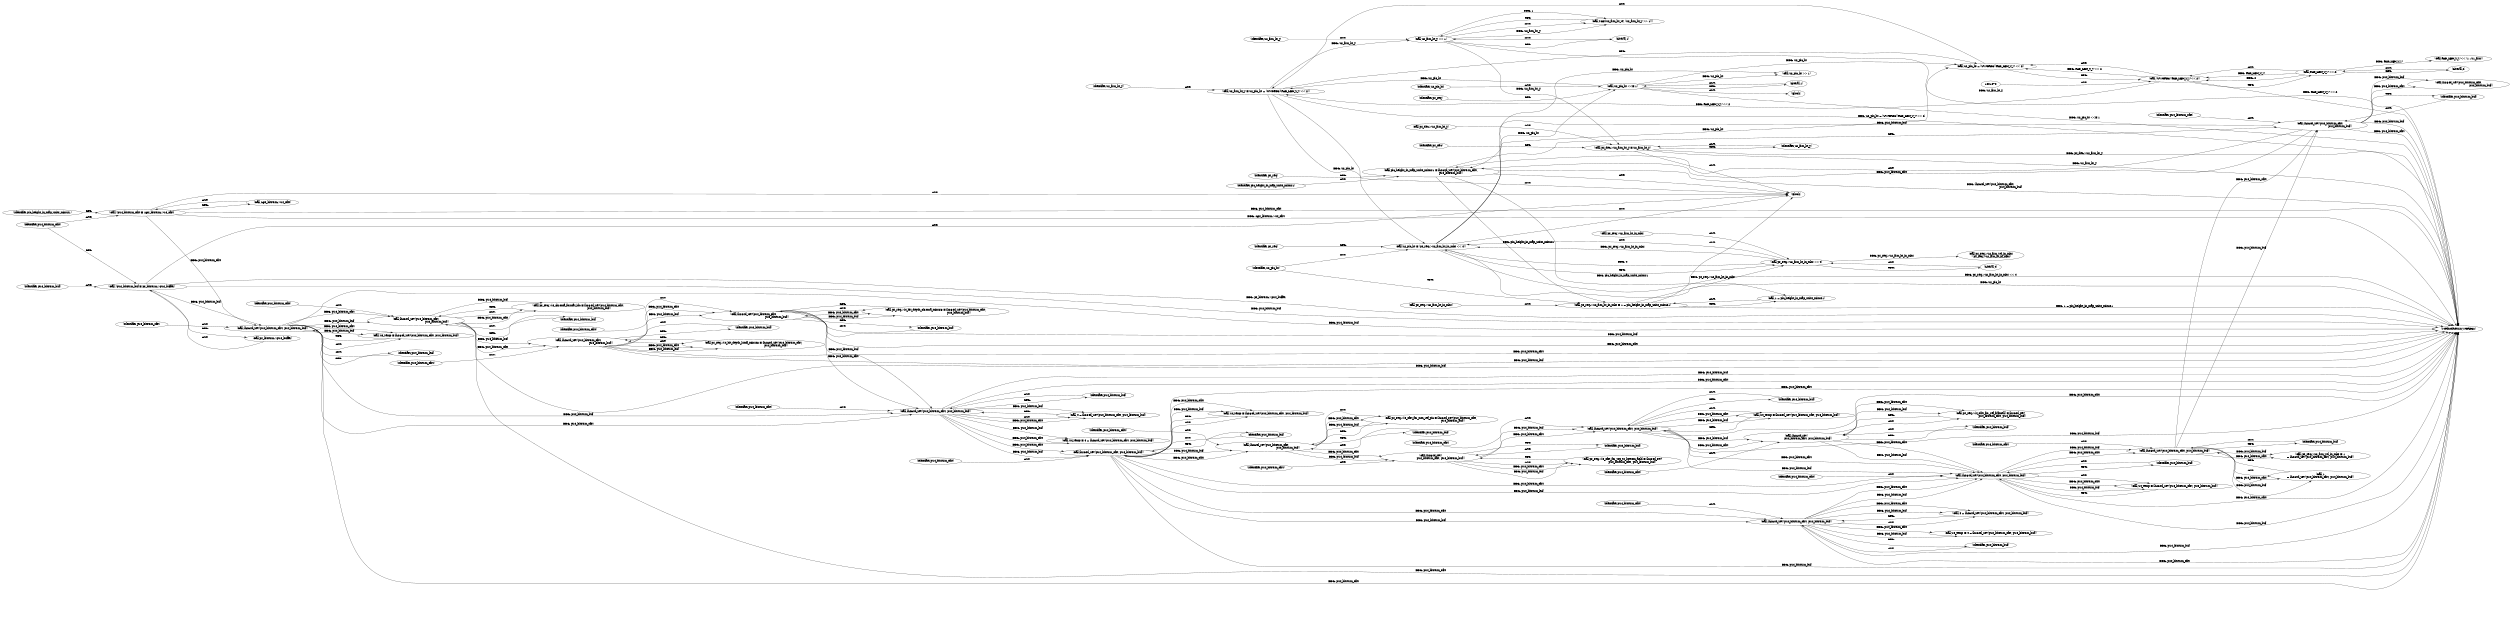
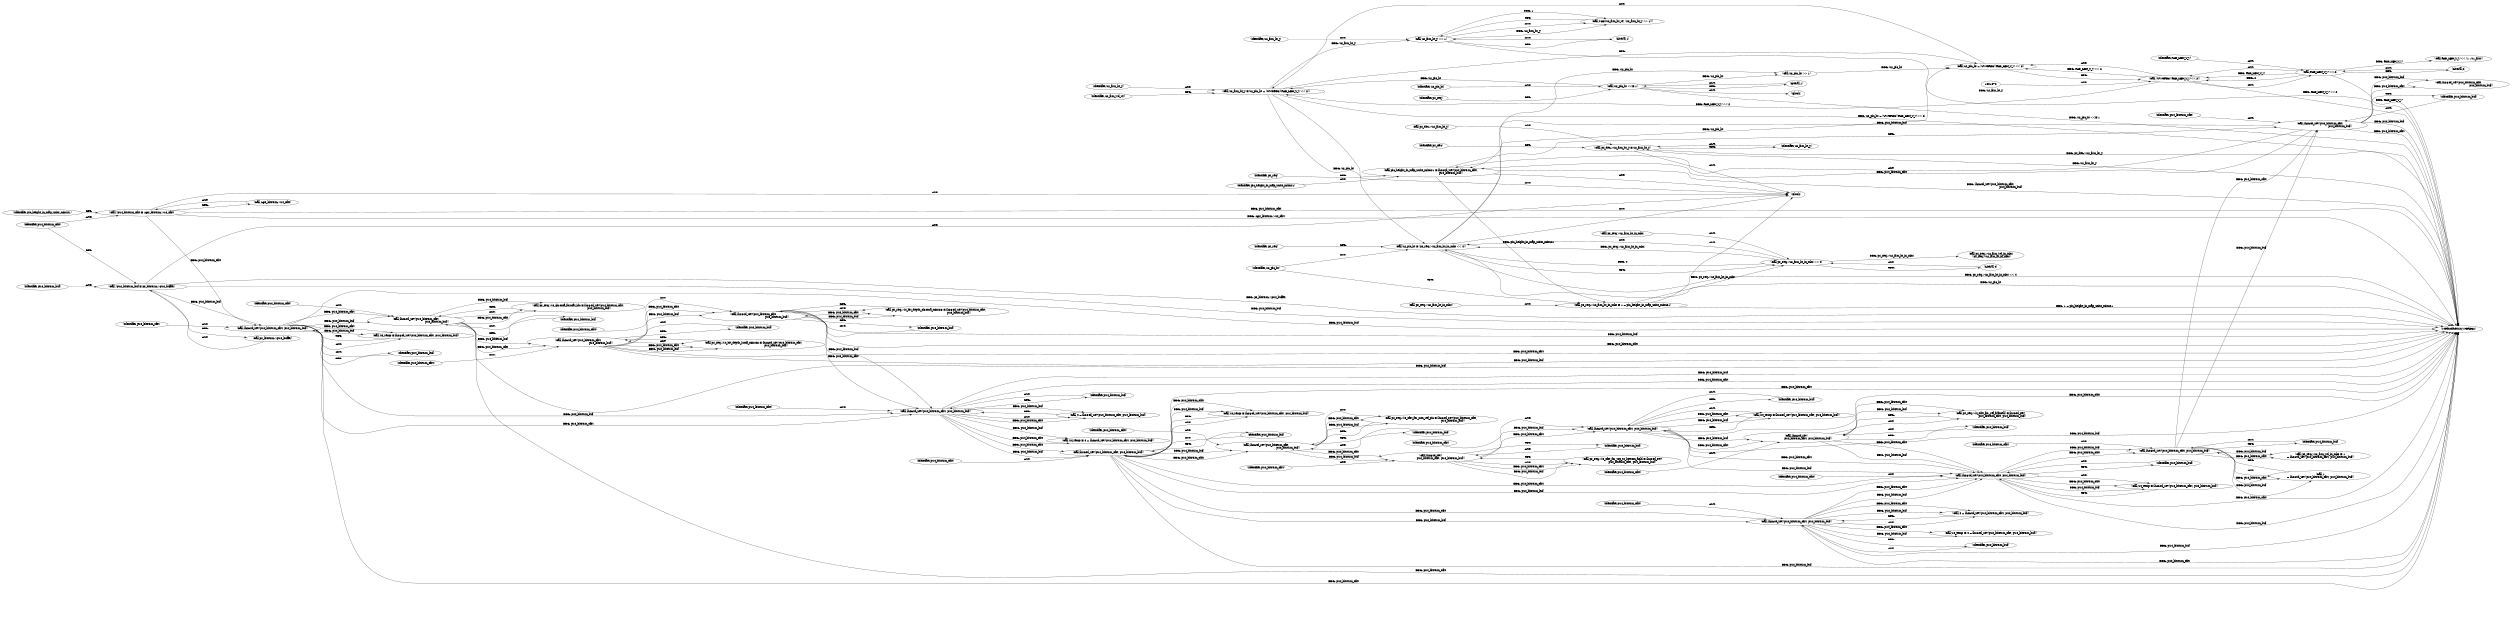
node "(Identifier,PAD_LEN_Y_V)": added
edge "(Call,u2_pic_ht <<= 1)" -> "(Call,u2_pic_ht + (UWORD8)(PAD_LEN_Y_V << 2))": now "(Call,u2_pic_ht >> 1)" -> "(Call,u2_pic_ht + (UWORD8)(PAD_LEN_Y_V << 2))"
edge "(Call,(UWORD8)(PAD_LEN_Y_V << 2))" -> "(Call,PAD_LEN_Y_V << 2)": label "CFG: " -> "AST: "
edge "(Call,u2_frm_ht_y >> 1)" -> "(Call,ps_dec->u2_frm_ht_y = u2_frm_ht_y)": removed, label "DDG: u2_frm_ht_y"
node "(Identifier,u2_frm_wd_uv)": added
edge "(Call,u2_pic_ht = (ps_seq->u2_frm_ht_in_mbs << 4))" -> "(Call,u2_pic_ht <<= 1)": removed, label "DDG: u2_pic_ht"
edge "(Call,PAD_LEN_Y_V << 2)" -> "(MethodReturn,WORD32)": added, label "DDG: PAD_LEN_Y_V"
node "(Call,1 + pic_height_in_map_units_minus1)": removed
